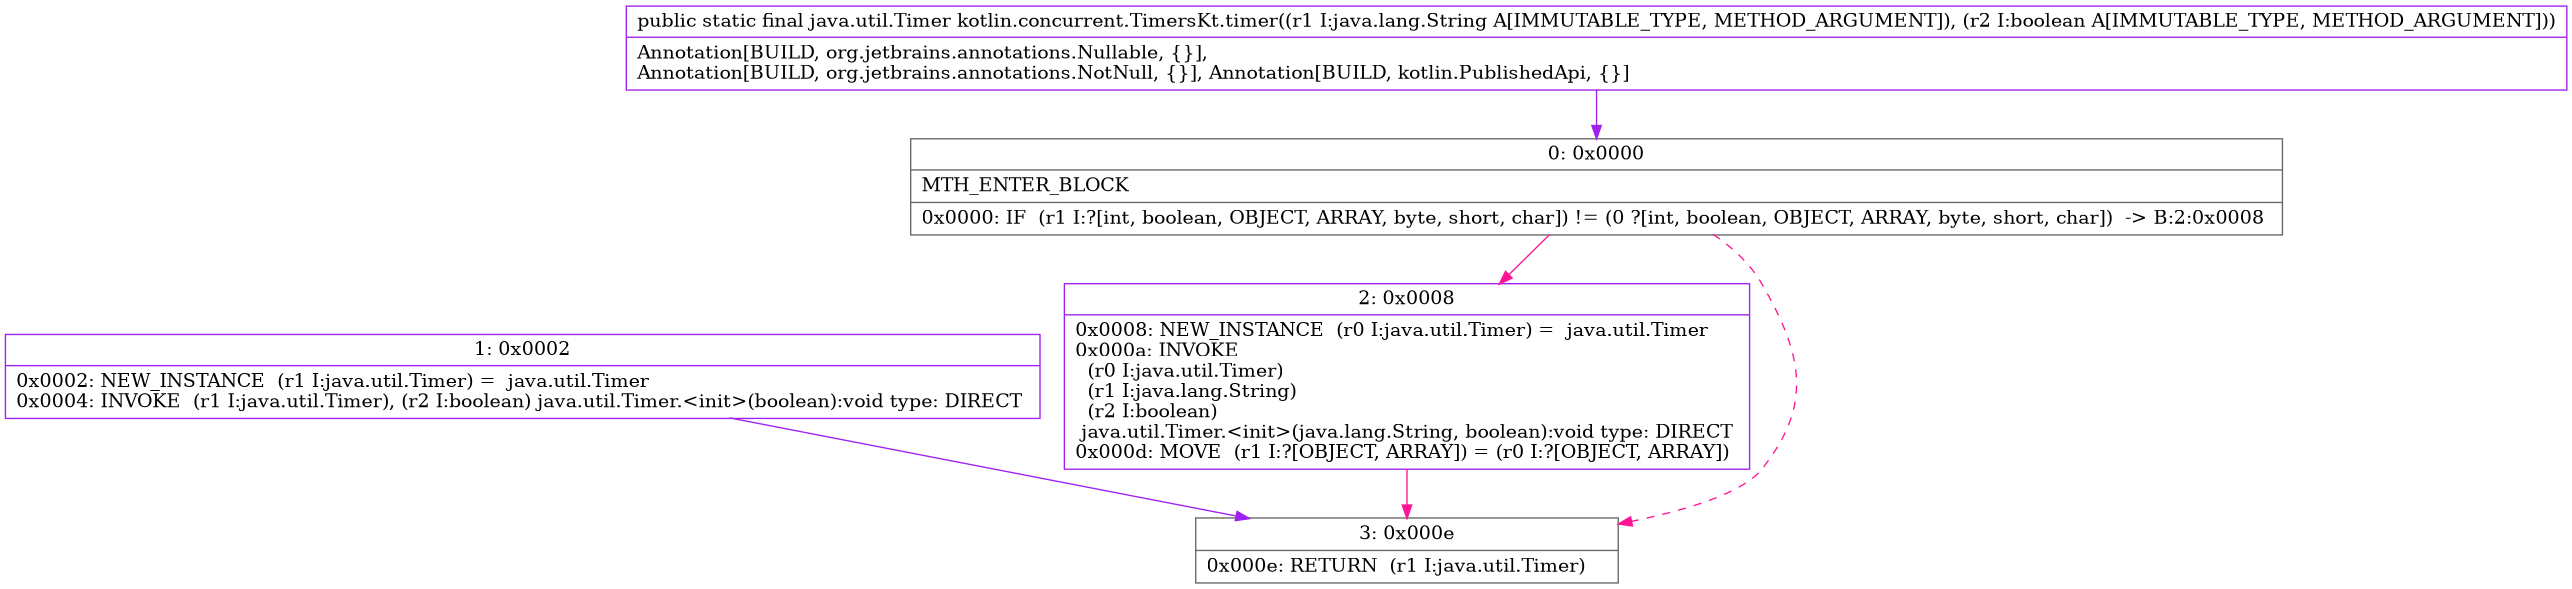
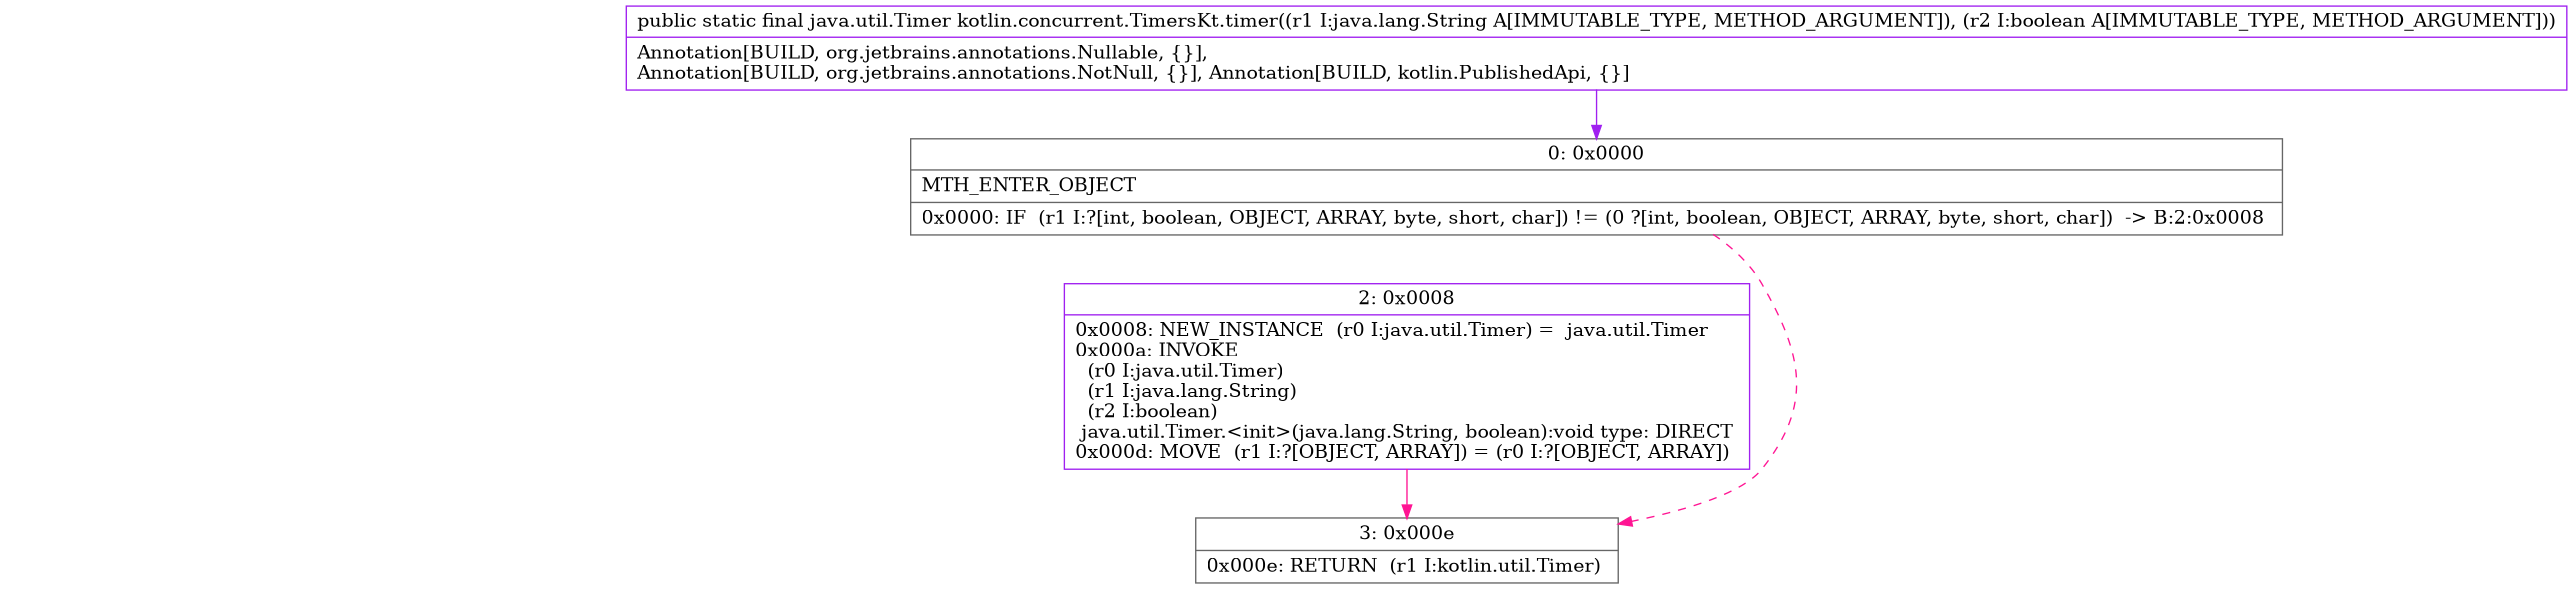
node "0: 0x0000": text "MTH_ENTER_BLOCK" -> "MTH_ENTER_OBJECT"
edge "0: 0x0000" -> "2: 0x0008": removed
node "1: 0x0002": removed
node "3: 0x000e": text "0x000e: RETURN  (r1 I:java.util.Timer)" -> "0x000e: RETURN  (r1 I:kotlin.util.Timer)"
